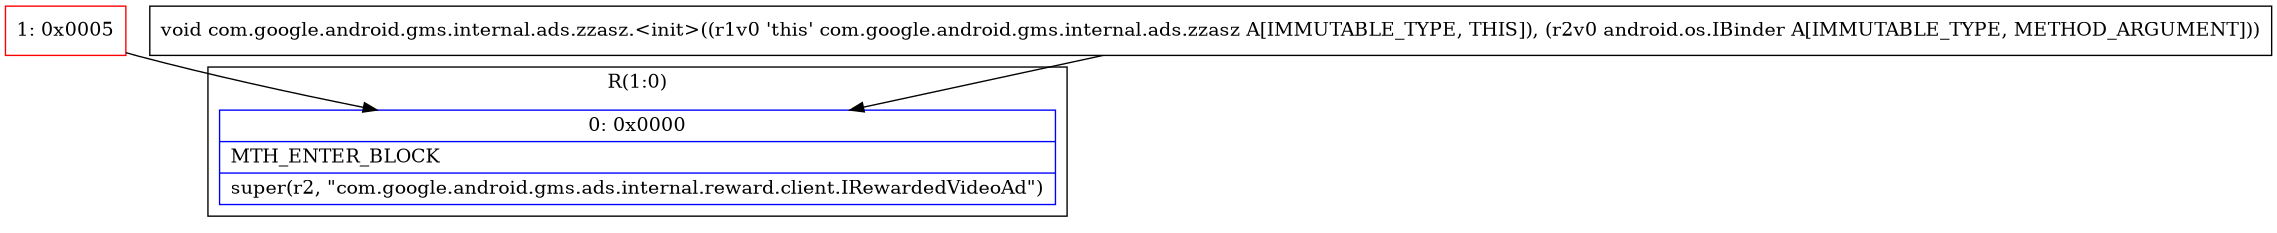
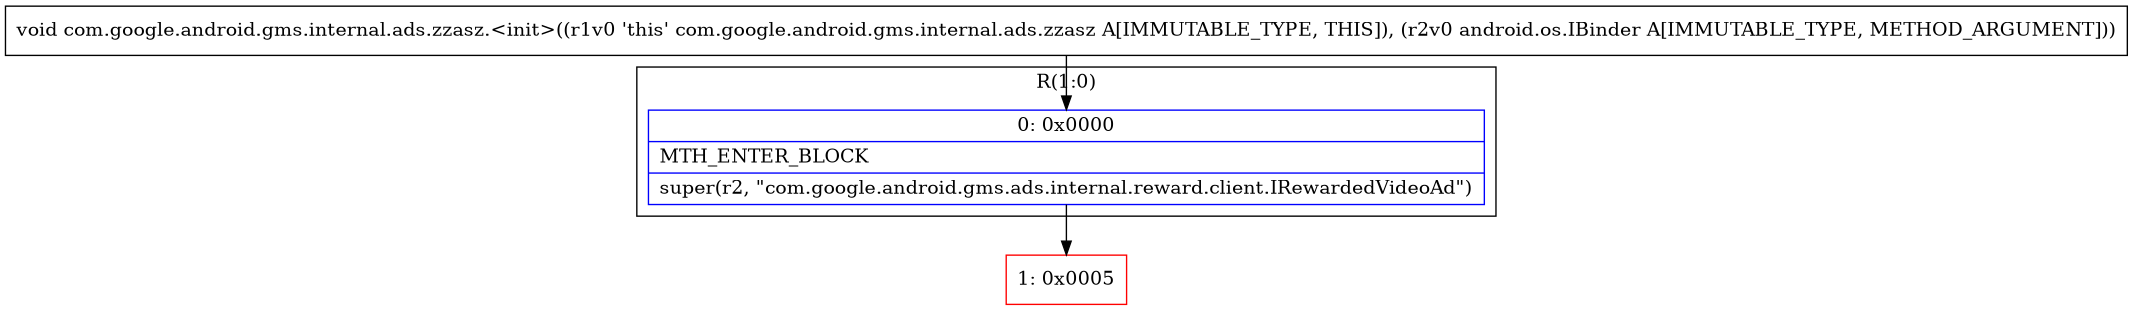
edge "1: 0x0005" -> "0: 0x0000": reversed
